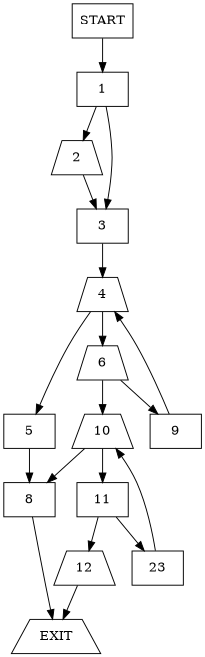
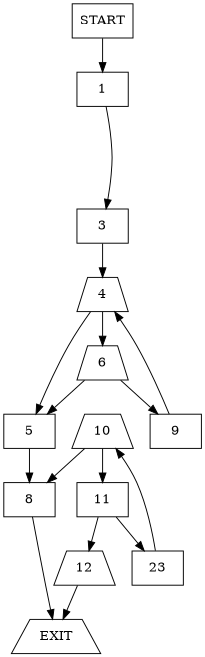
node "2": removed
edge "6" -> "10": now "6" -> "5"
